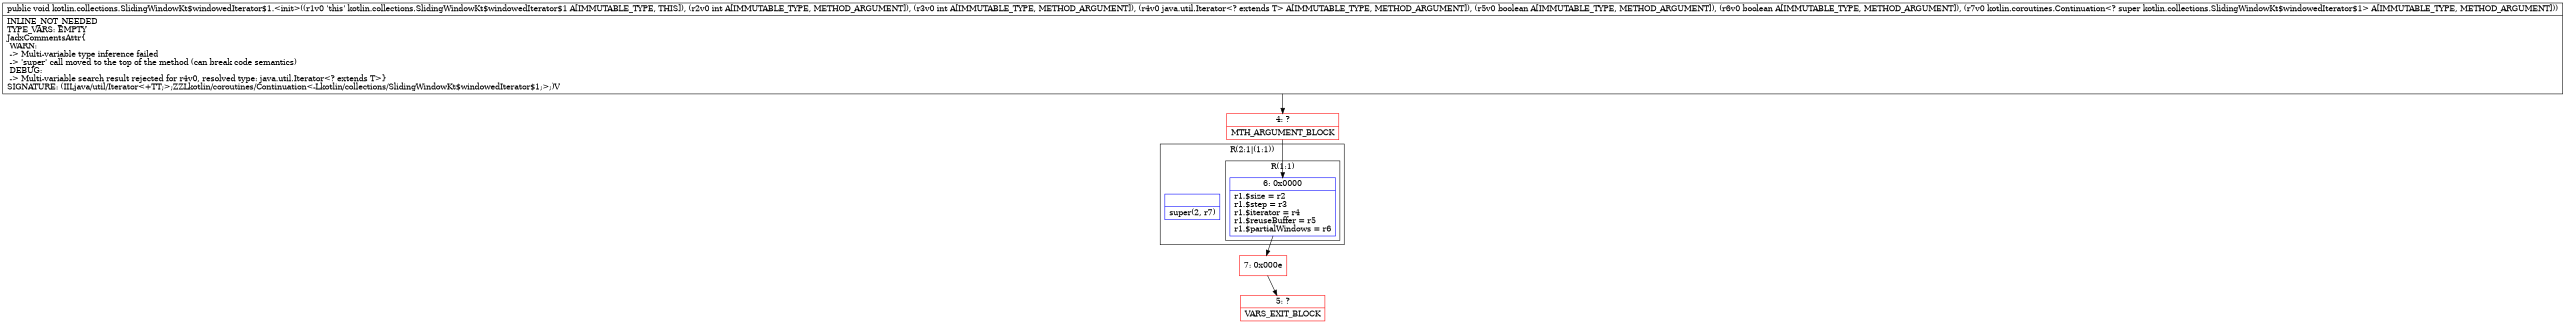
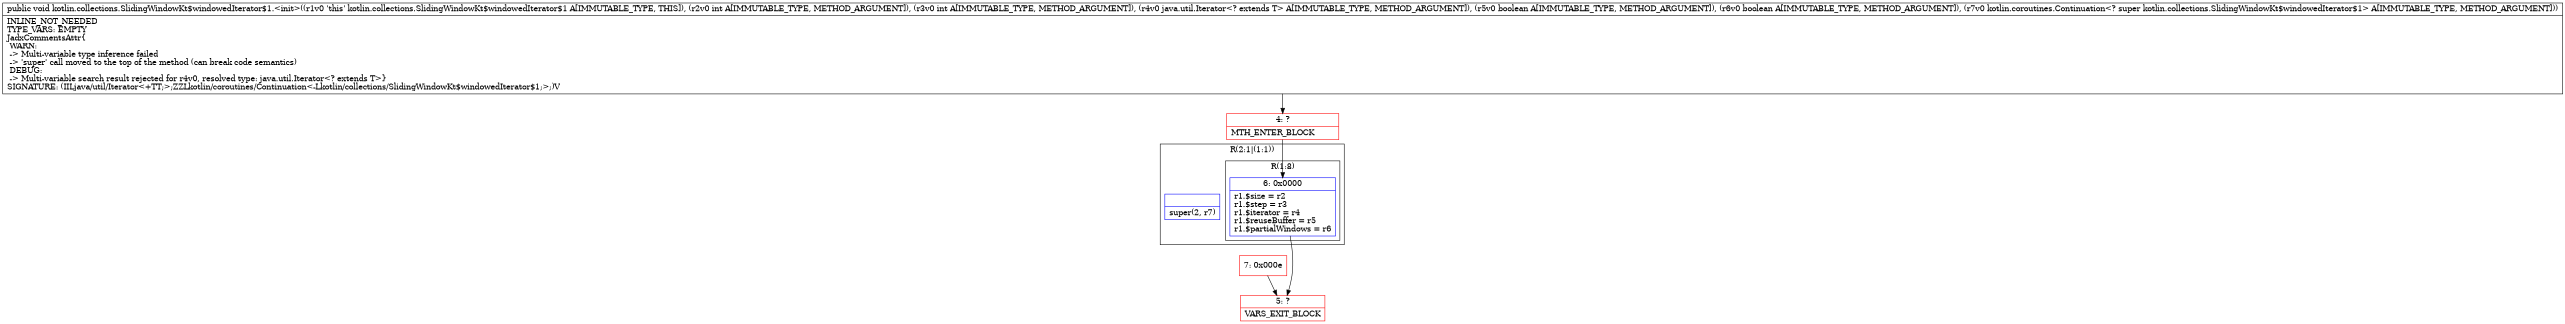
node "4: ?": text "MTH_ARGUMENT_BLOCK" -> "MTH_ENTER_BLOCK"
cluster "R(1:1)": label "R(1:1)" -> "R(1:8)"
edge "6: 0x0000" -> "7: 0x000e": now "6: 0x0000" -> "5: ?"
